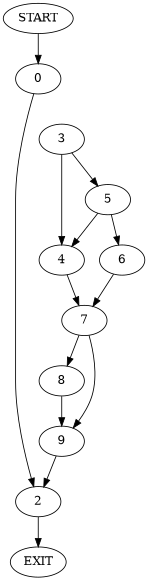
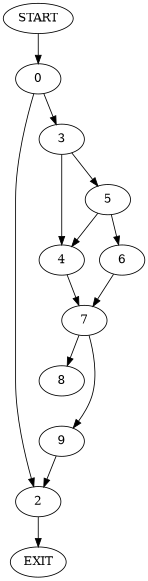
edge "0" -> "3": added
edge "8" -> "9": removed
